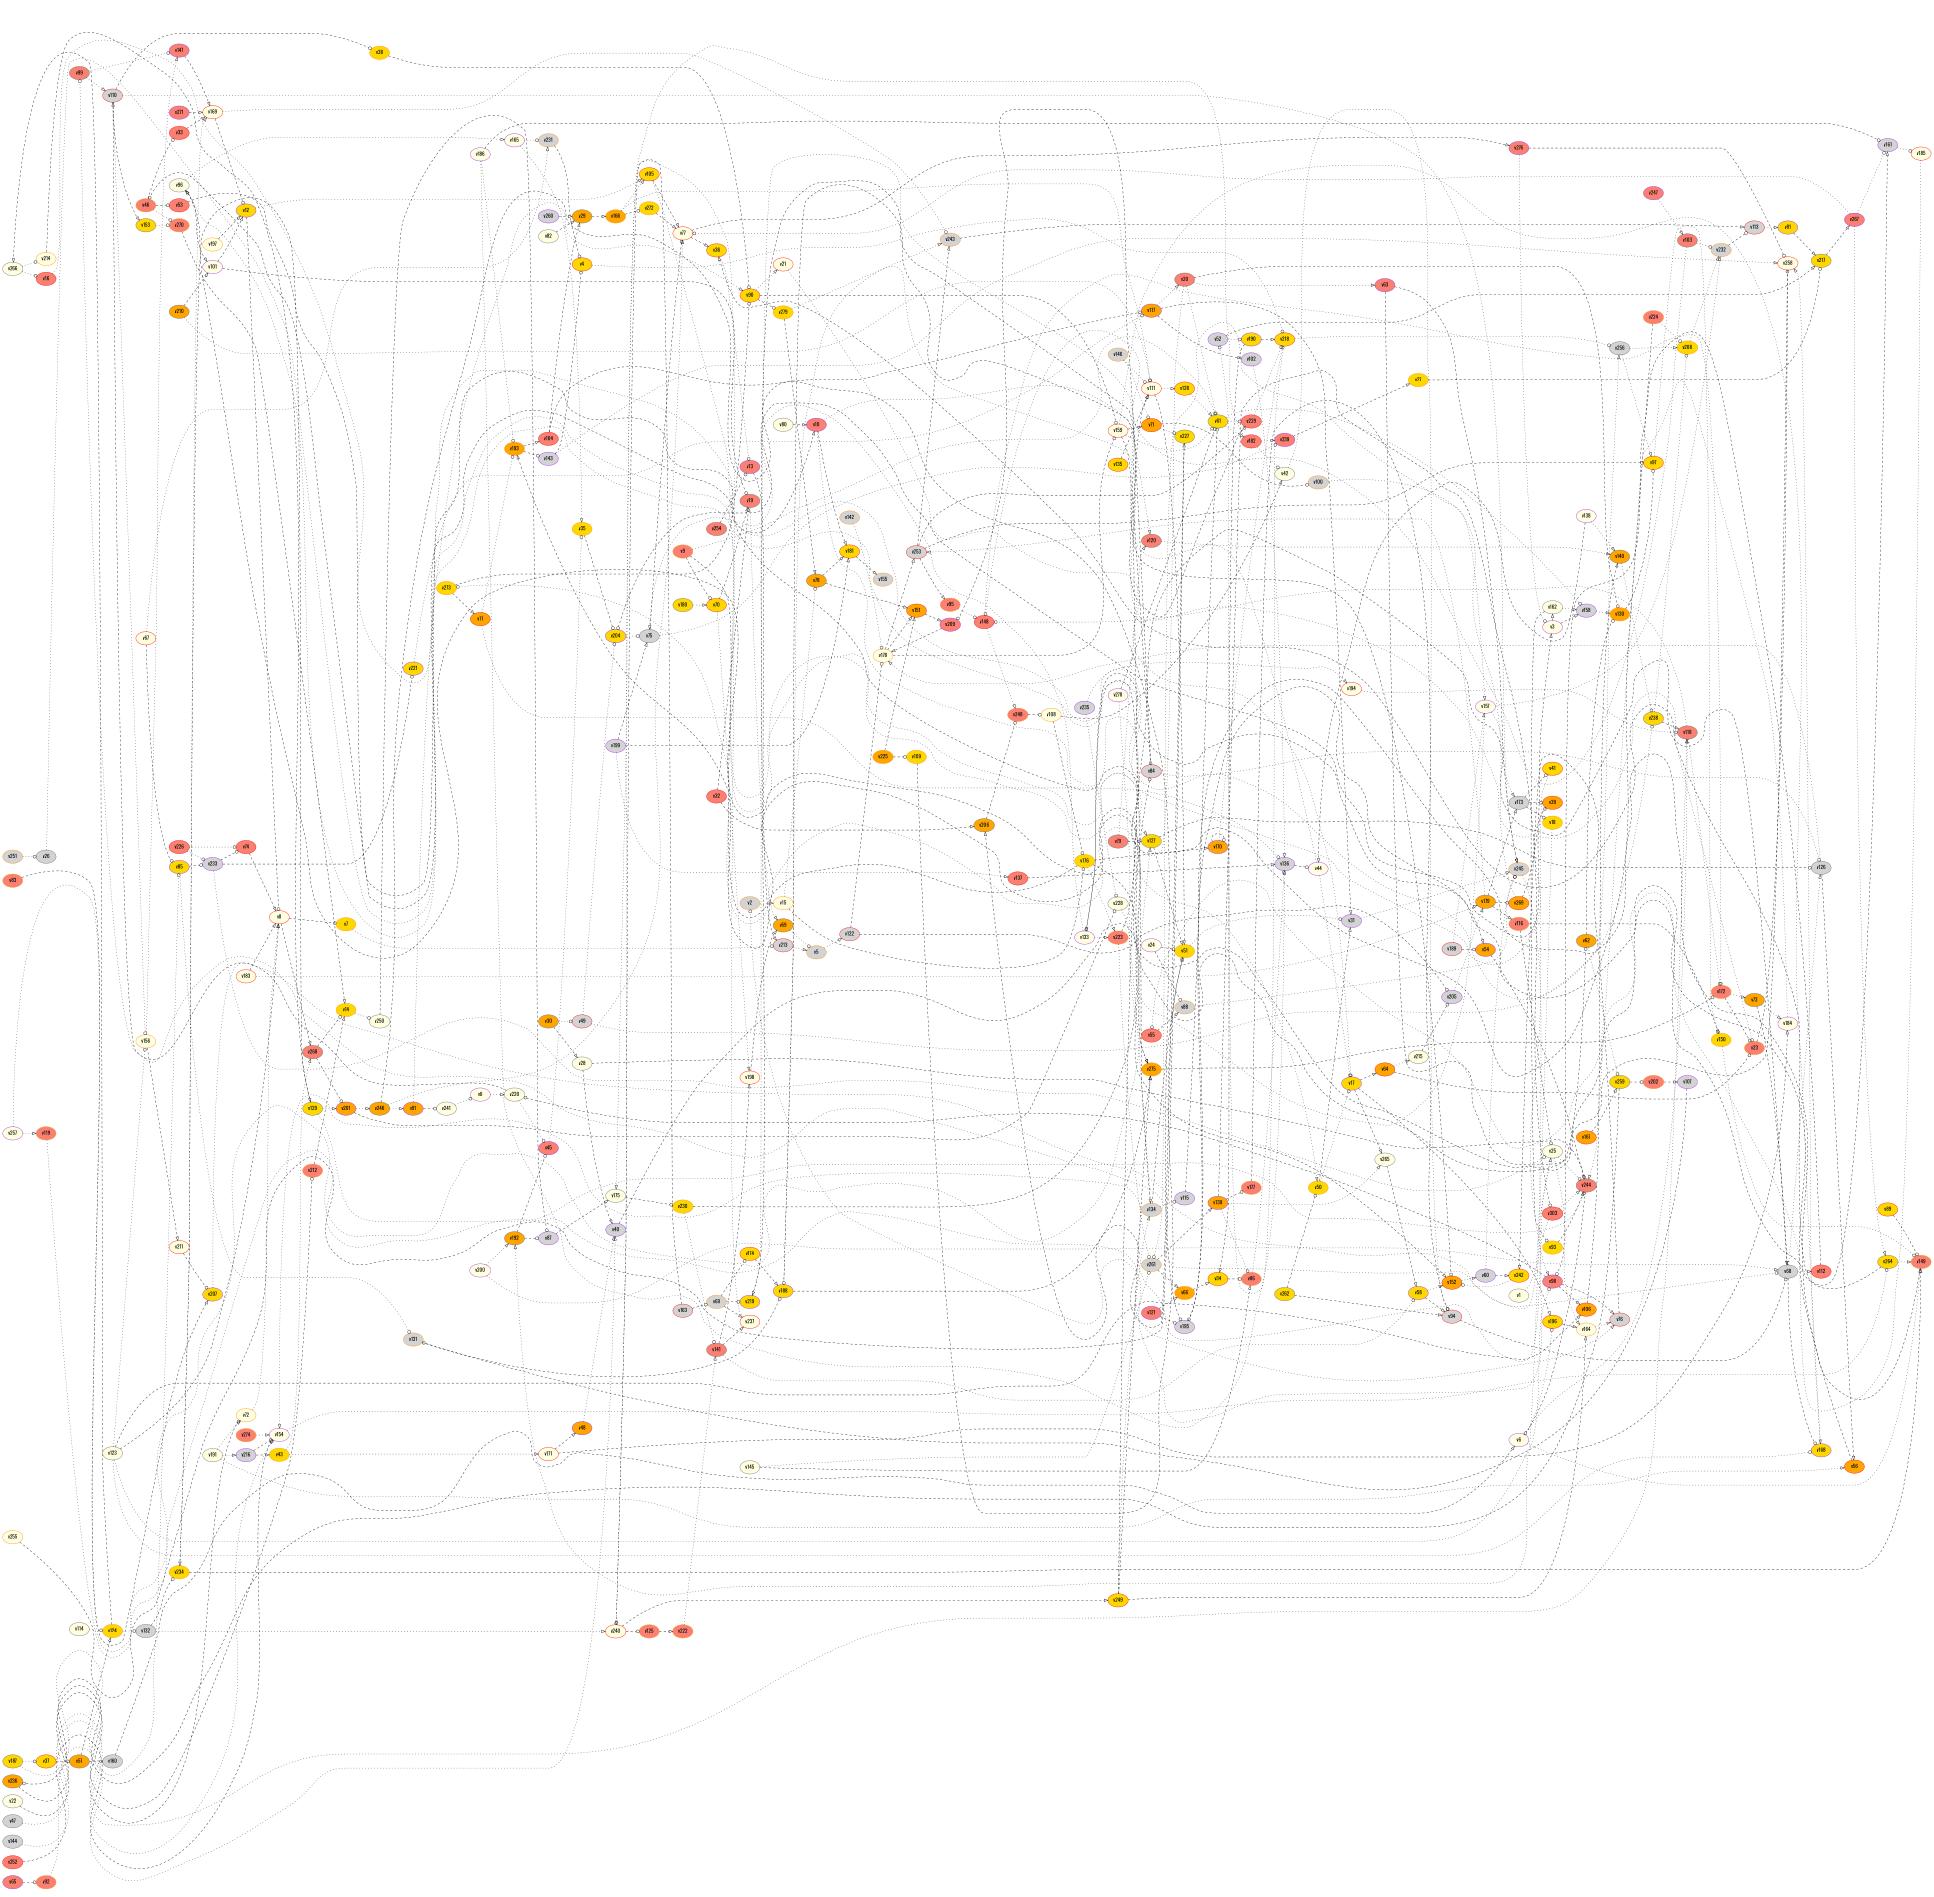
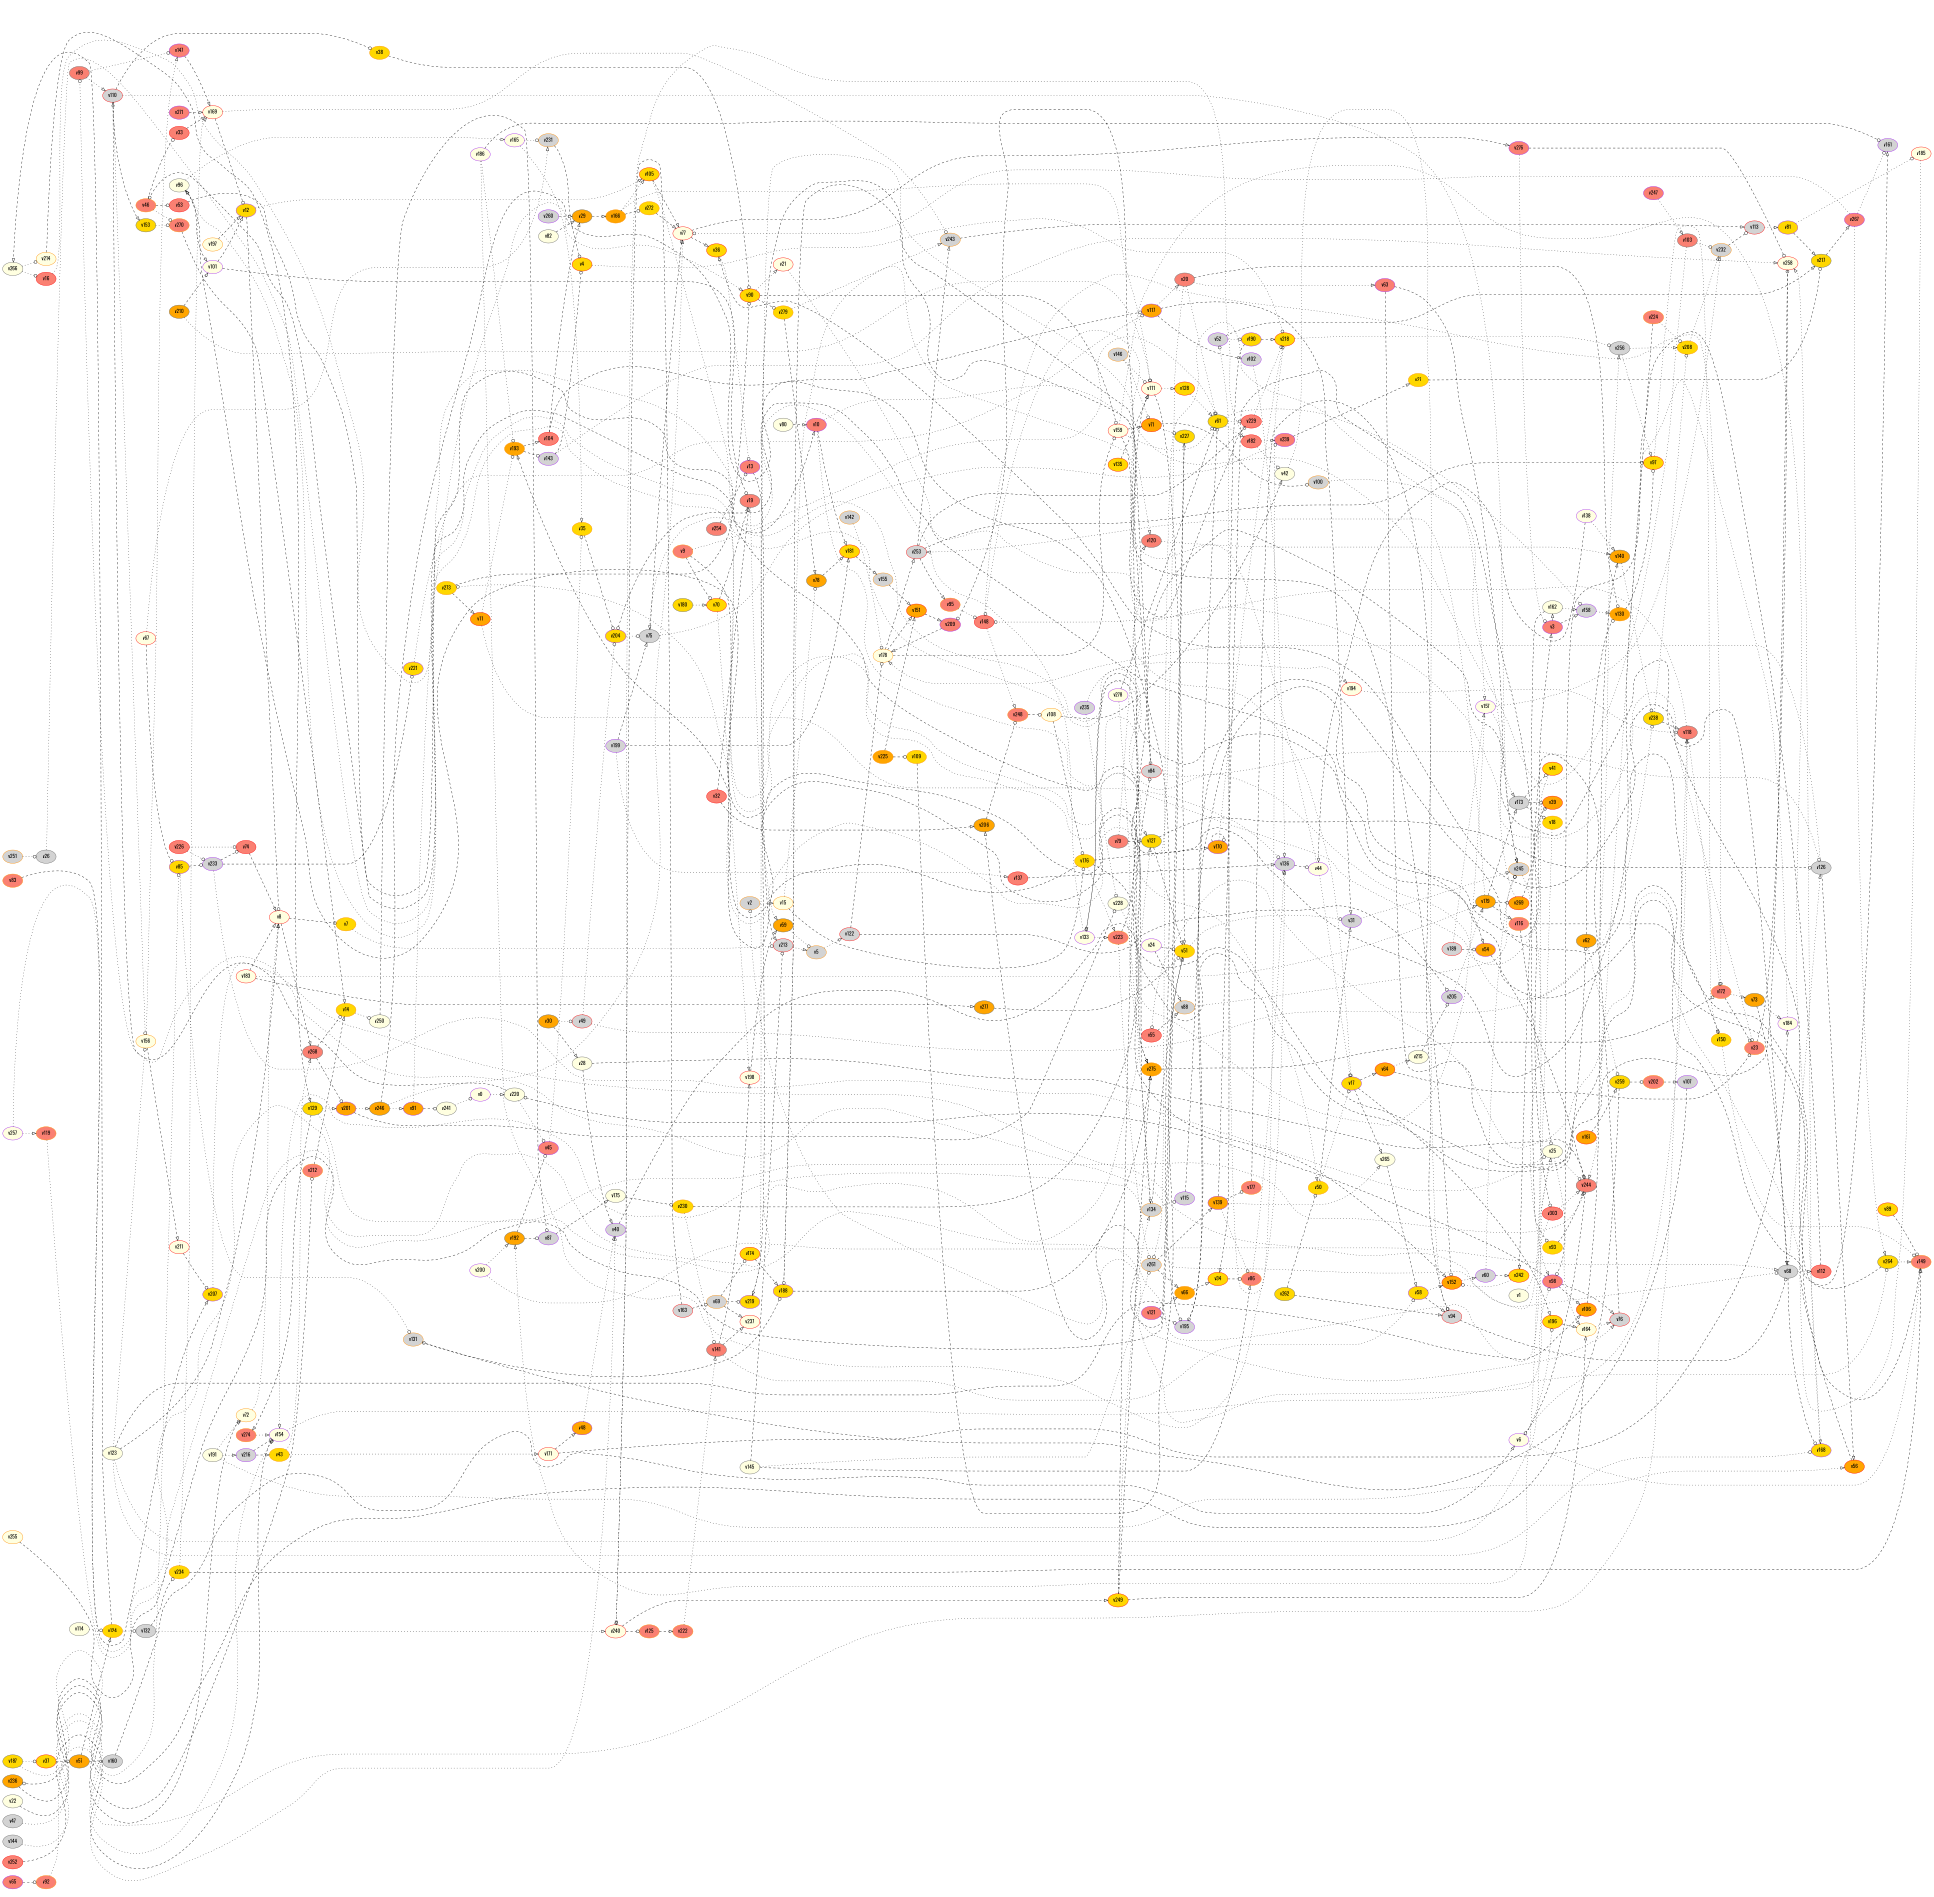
edge "v161" -> "v185": now "v81" -> "v185"
edge "v237" -> "v175": removed
edge "v129" -> "v234": now "v129" -> "v274"
edge "v78" -> "v151": now "v155" -> "v151"
node "v3": fillcolor lightyellow -> salmon
edge "v24" -> "v88": arrowhead odot -> onormal
node "v277": added
edge "v145" -> "v213": added
